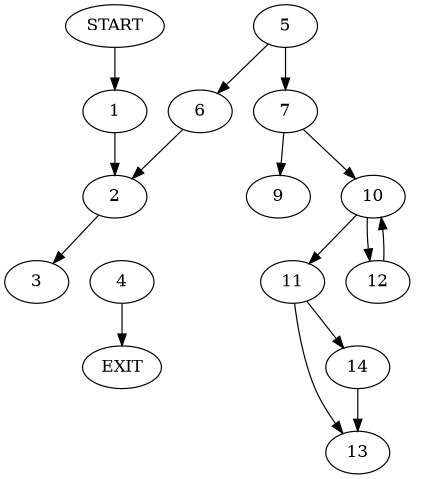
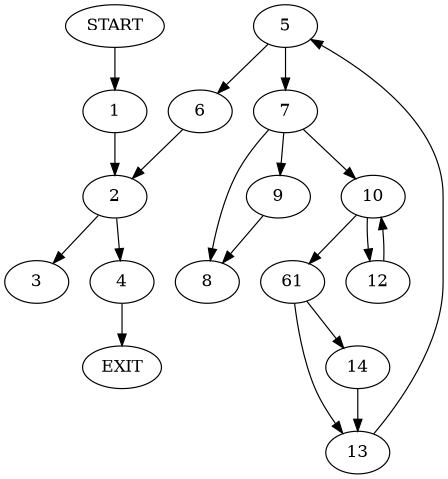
edge "13" -> "5": added
edge "2" -> "4": added
node "8": added
node "11": label "11" -> "61"
